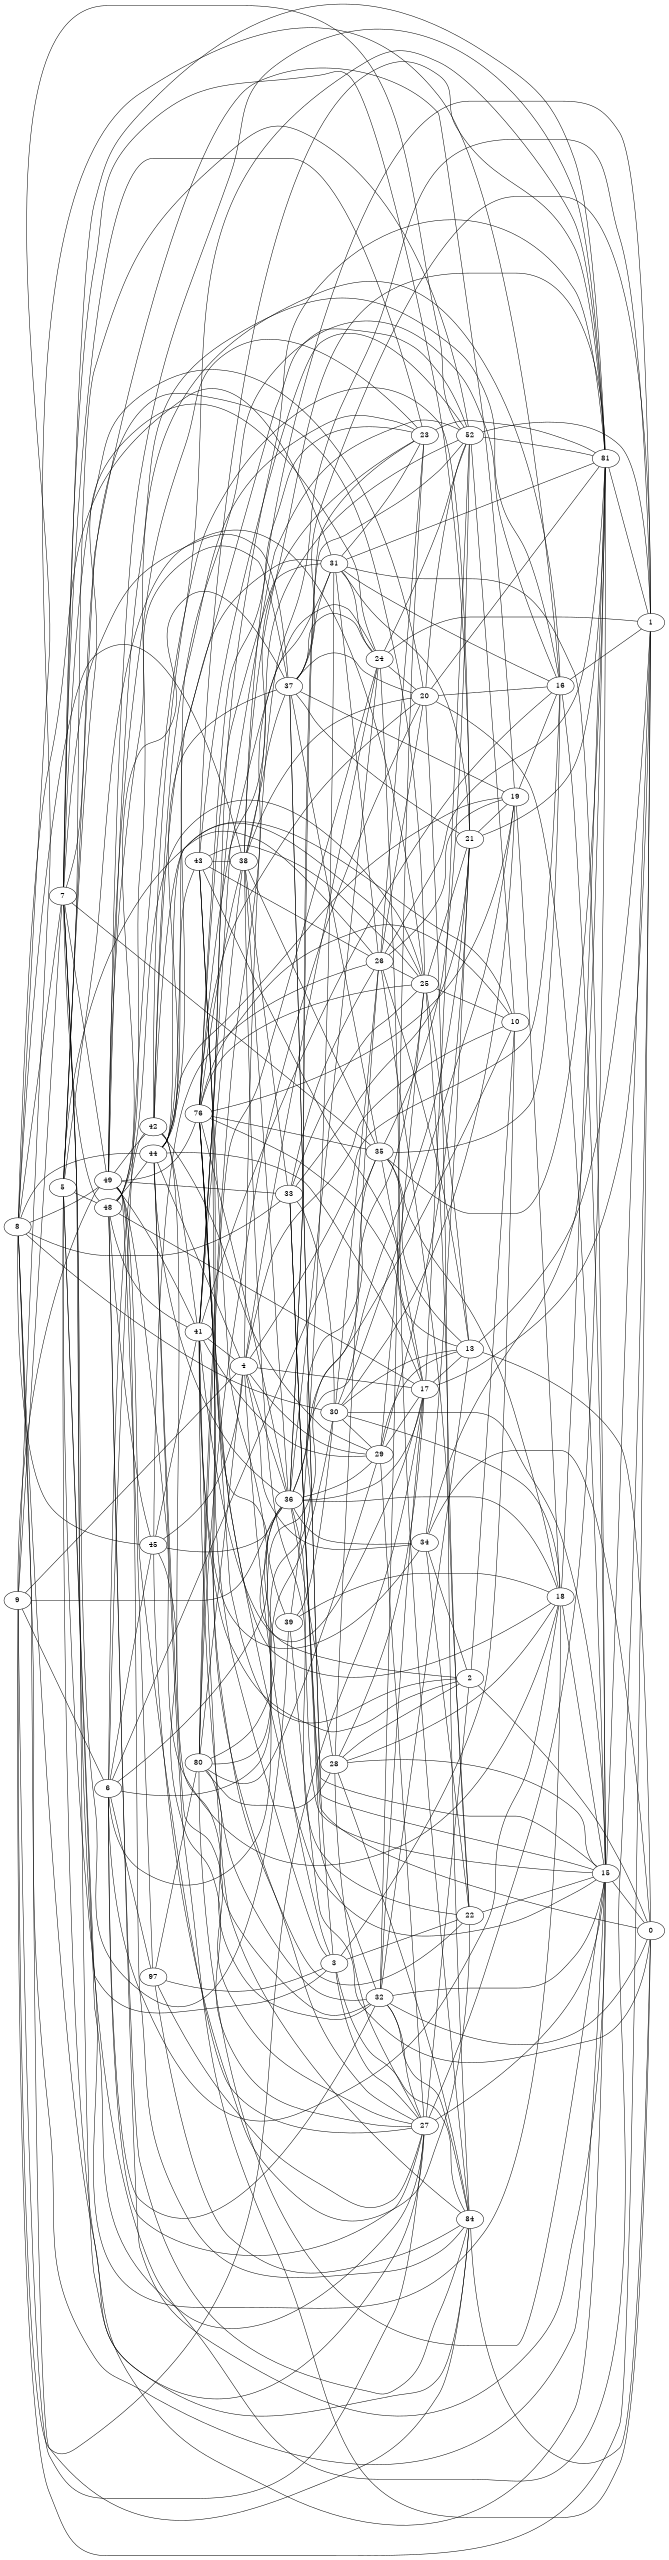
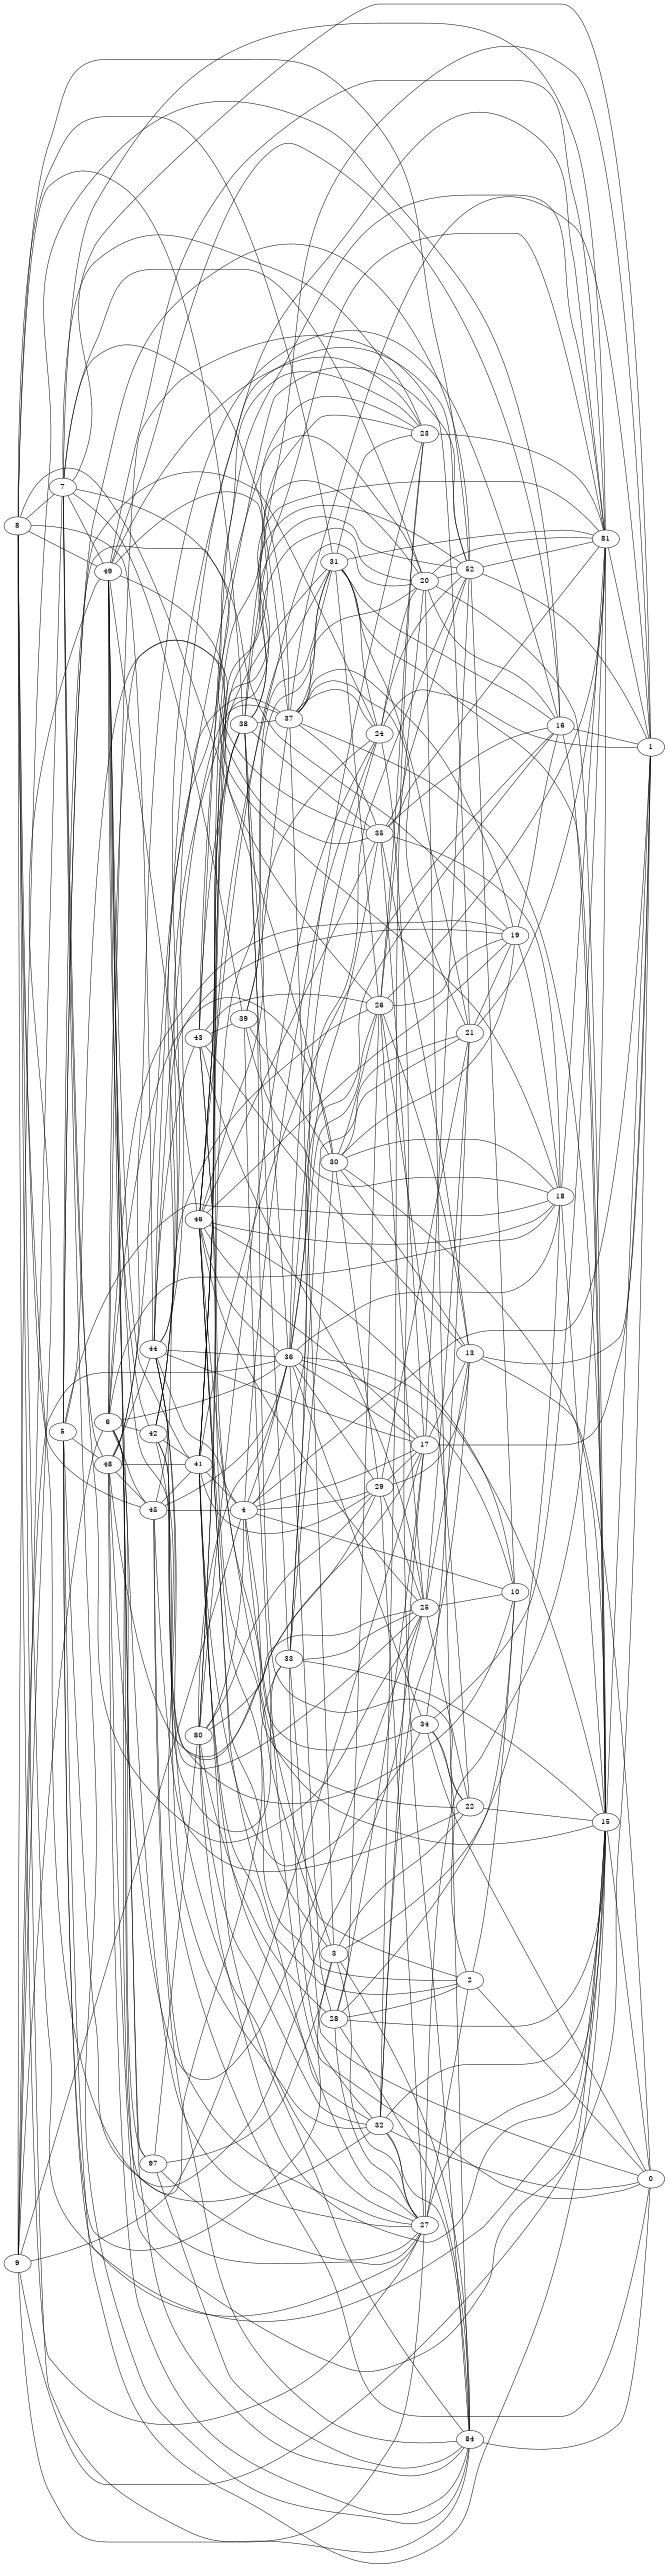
edge "21" -- "7": removed
edge "16" -- "44": now "20" -- "44"
edge "37" -- "39": added
node "76": label "76" -> "46"
edge "41" -- "17": removed
edge "45" -- "84": added
